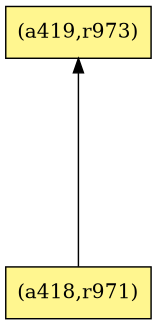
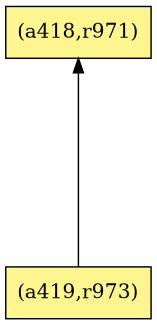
edge "(a418,r971)" -> "(a419,r973)": reversed
